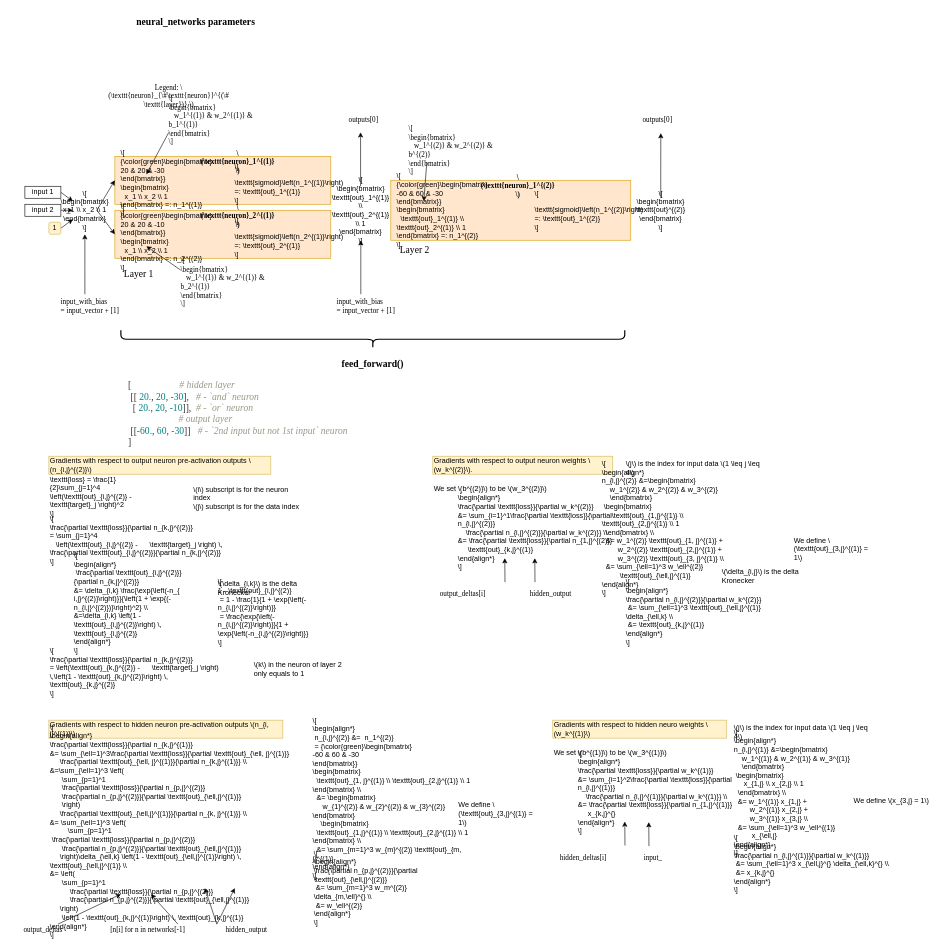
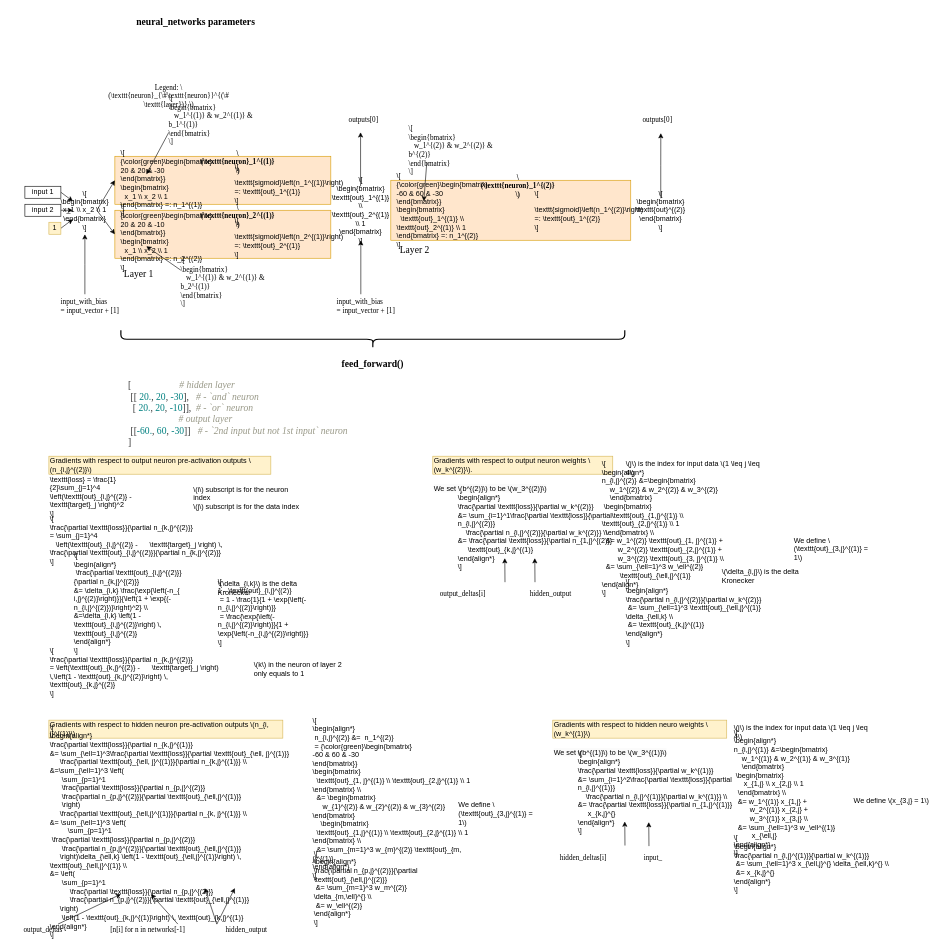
node "1": shape rounded rectangle -> rectangle
